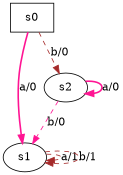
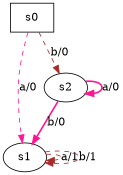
edge "s0" -> "s1": style bold -> dashed
edge "s2" -> "s1": style dashed -> bold
